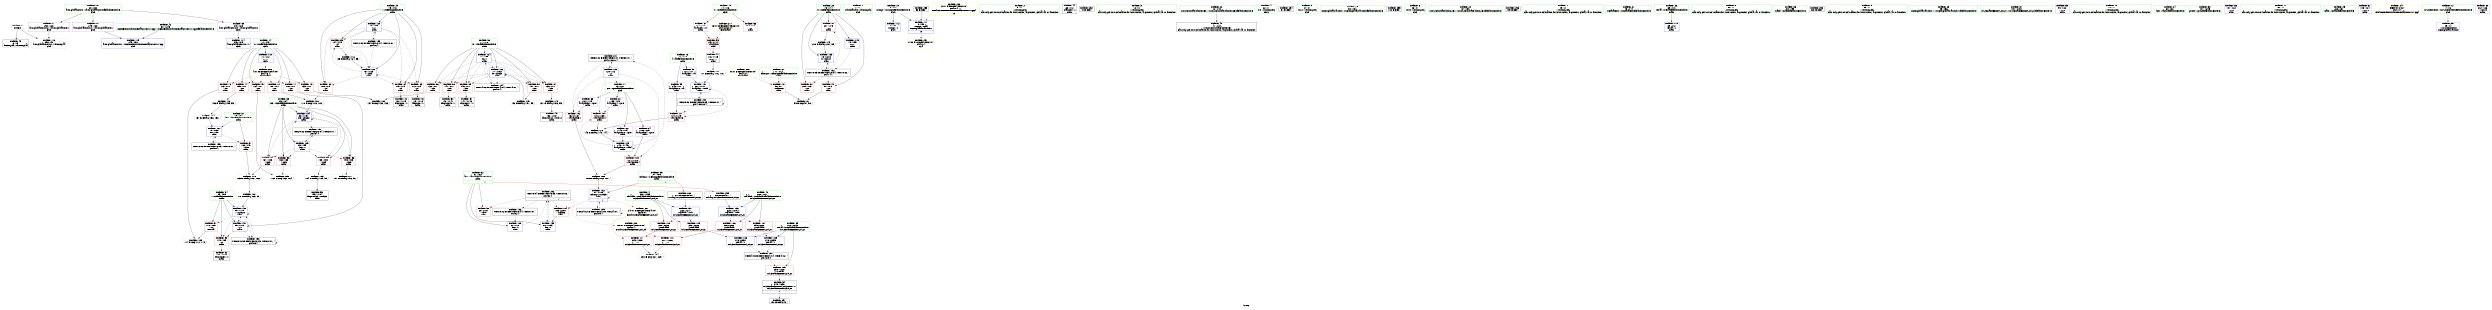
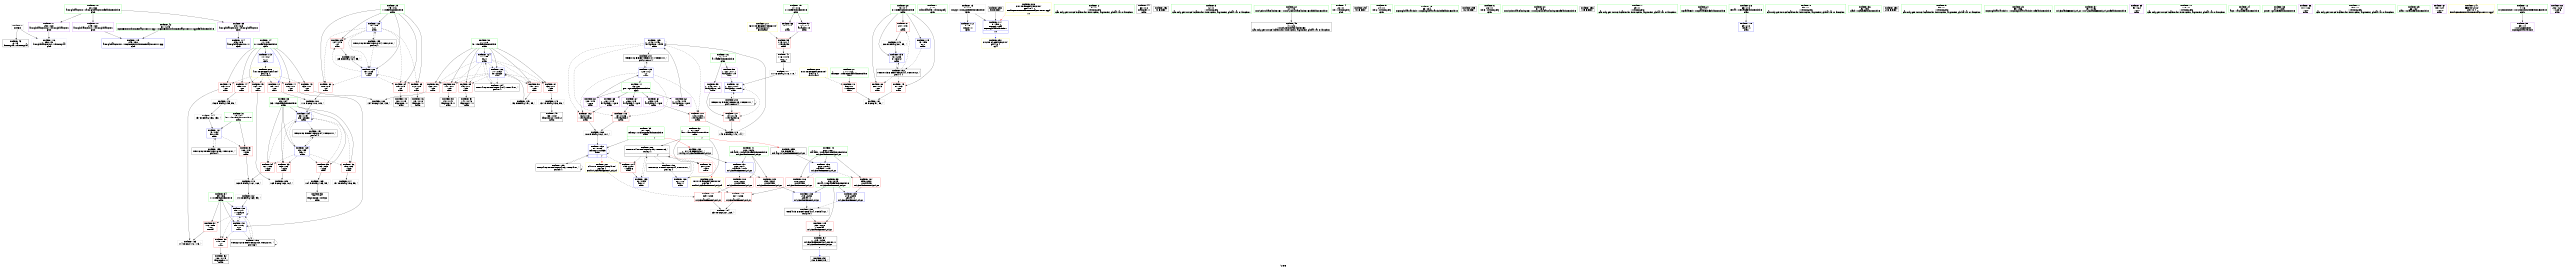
edge "NodeID: 201" -> "NodeID: 102": now "NodeID: 125" -> "NodeID: 102"
node "NodeID: 60": added
edge "NodeID: 32" -> "NodeID: 133": now "NodeID: 32" -> "NodeID: 202"
